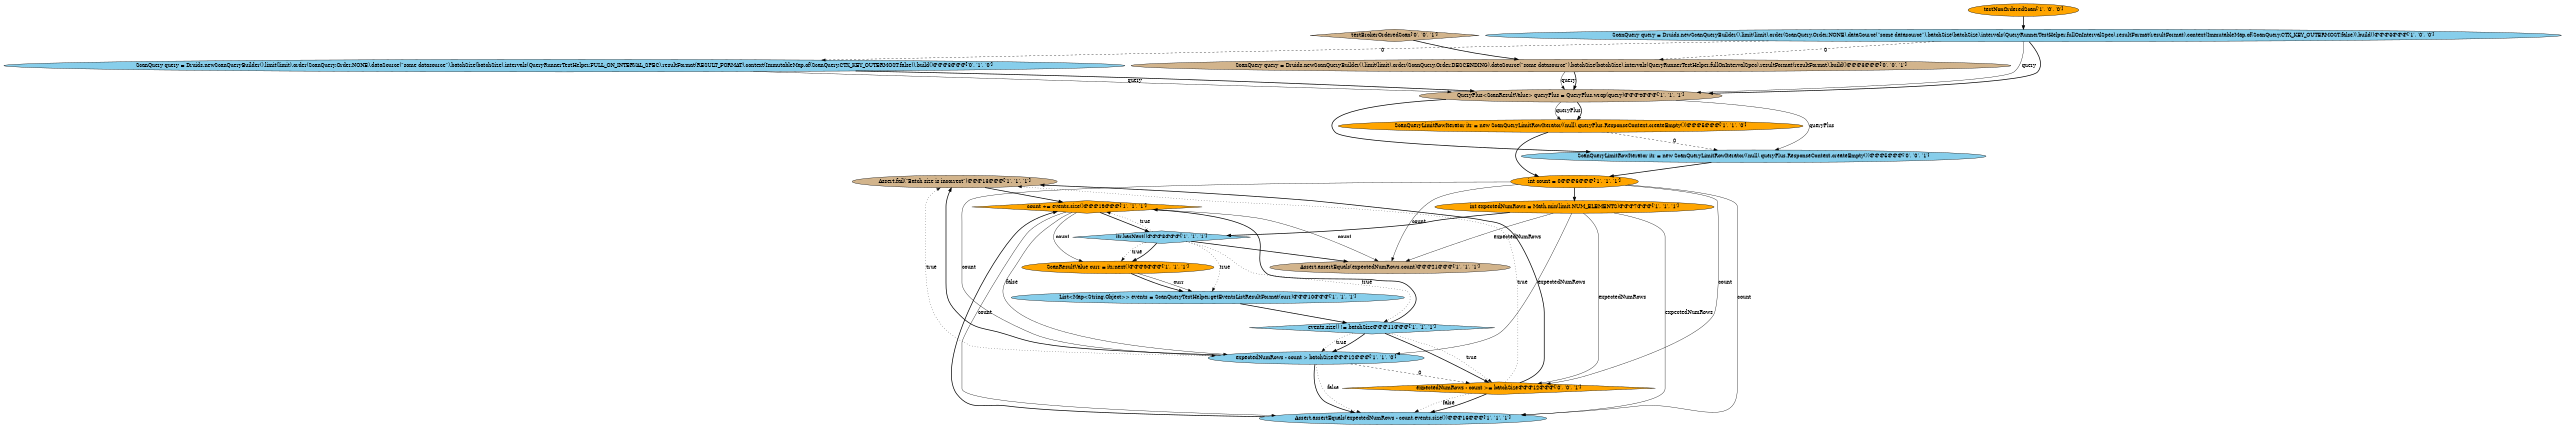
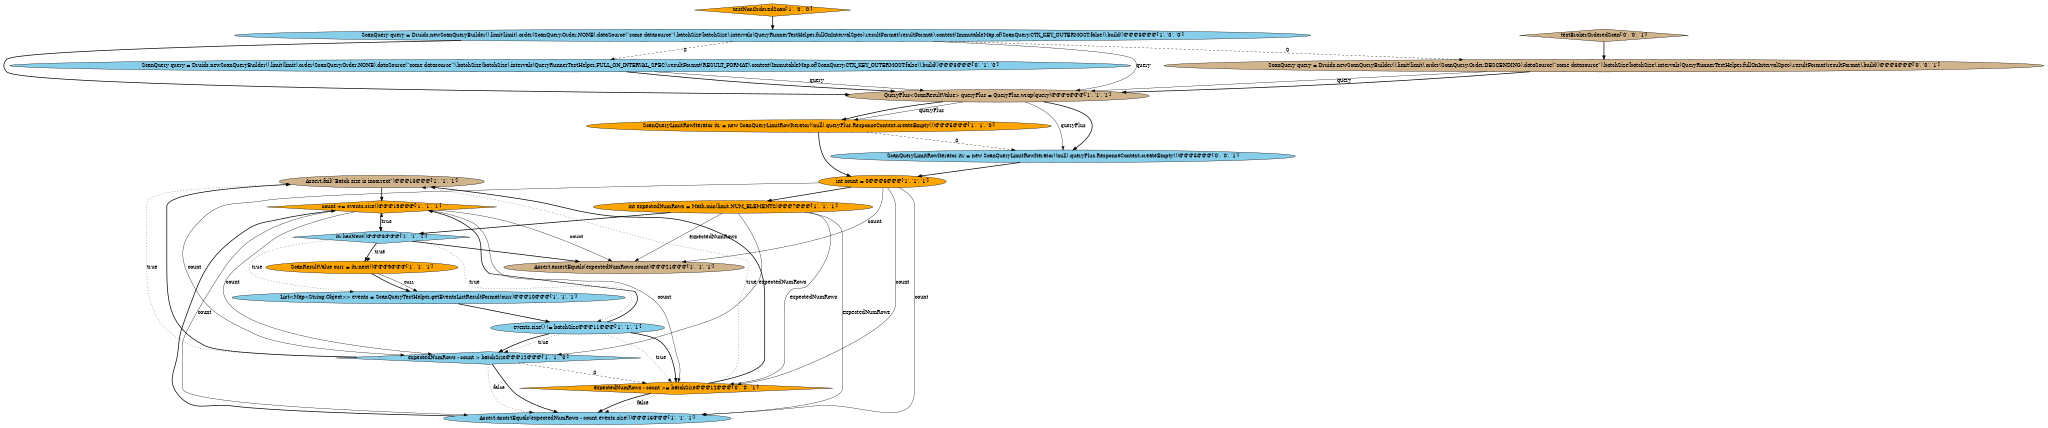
node "testNonOrderedScan['1', '0', '0']": shape ellipse -> diamond
edge "count += events.size()@@@19@@@['1', '1', '1']" -> "ScanResultValue curr = itr.next()@@@9@@@['1', '1', '1']": now "count += events.size()@@@19@@@['1', '1', '1']" -> "expectedNumRows - count >= batchSize@@@12@@@['0', '0', '1']"
edge "count += events.size()@@@19@@@['1', '1', '1']" -> "expectedNumRows - count > batchSize@@@12@@@['1', '1', '0']": label "false" -> "count"
node "events.size() != batchSize@@@11@@@['1', '1', '1']": shape diamond -> ellipse
node "expectedNumRows - count > batchSize@@@12@@@['1', '1', '0']": shape ellipse -> diamond
